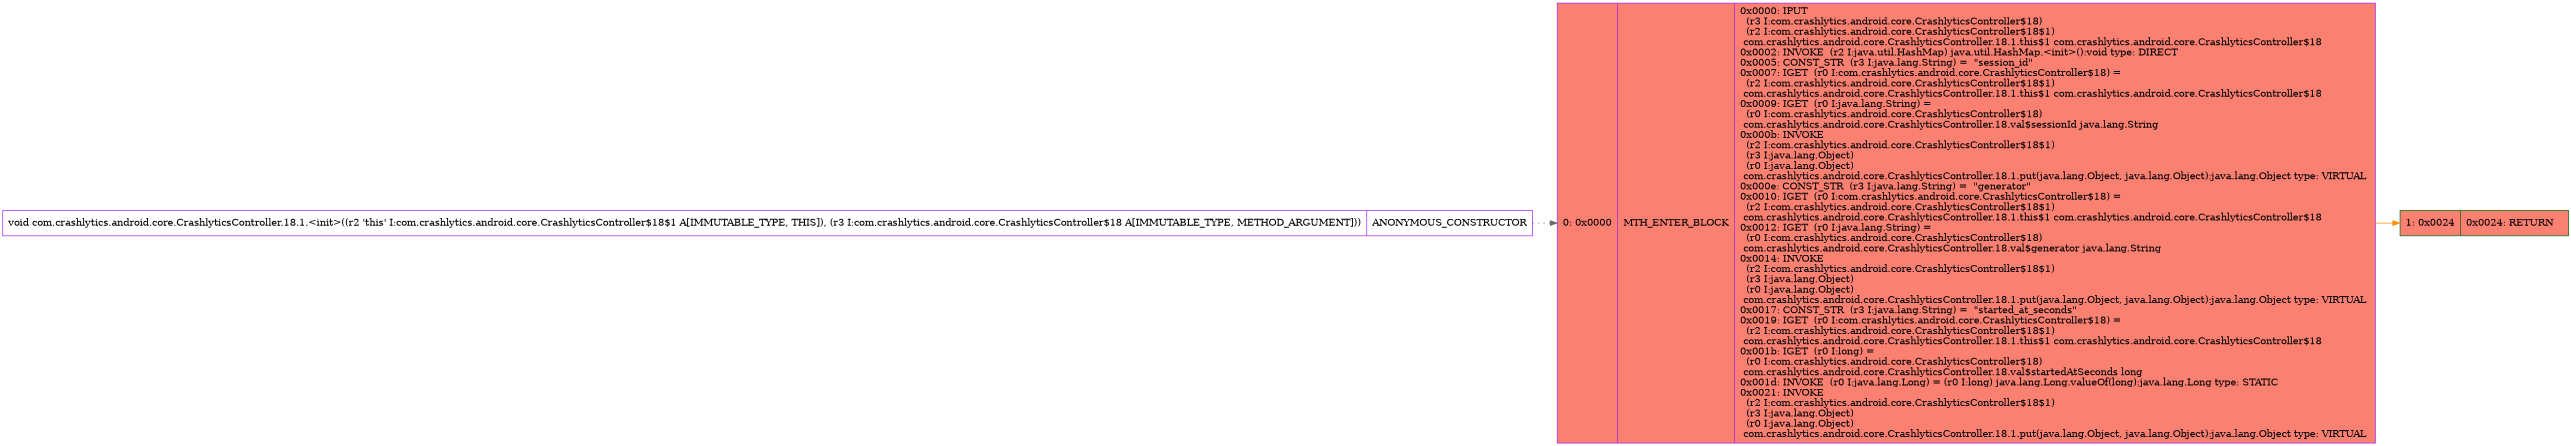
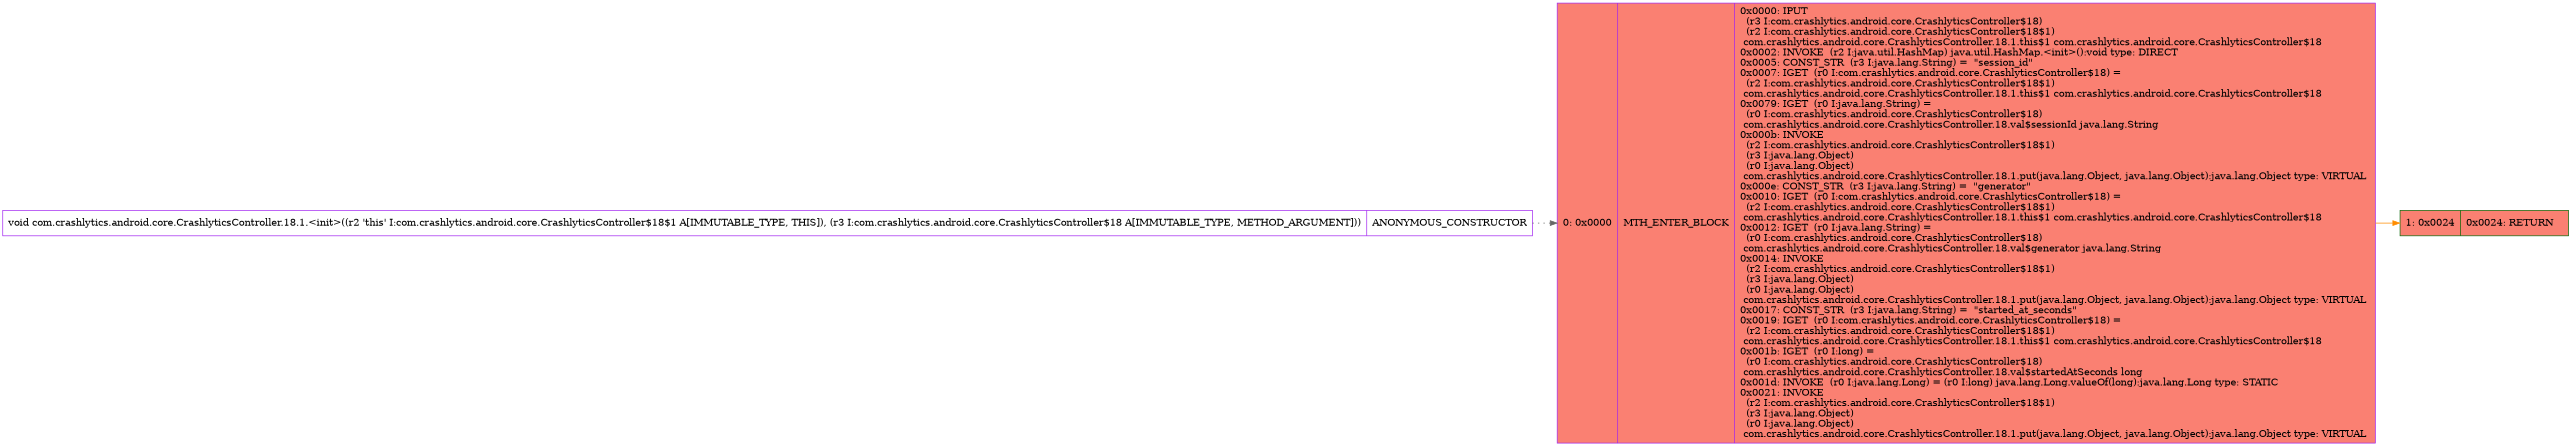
node "0: 0x0000": text "0x0009: IGET  (r0 I:java.lang.String) =" -> "0x0079: IGET  (r0 I:java.lang.String) ="
